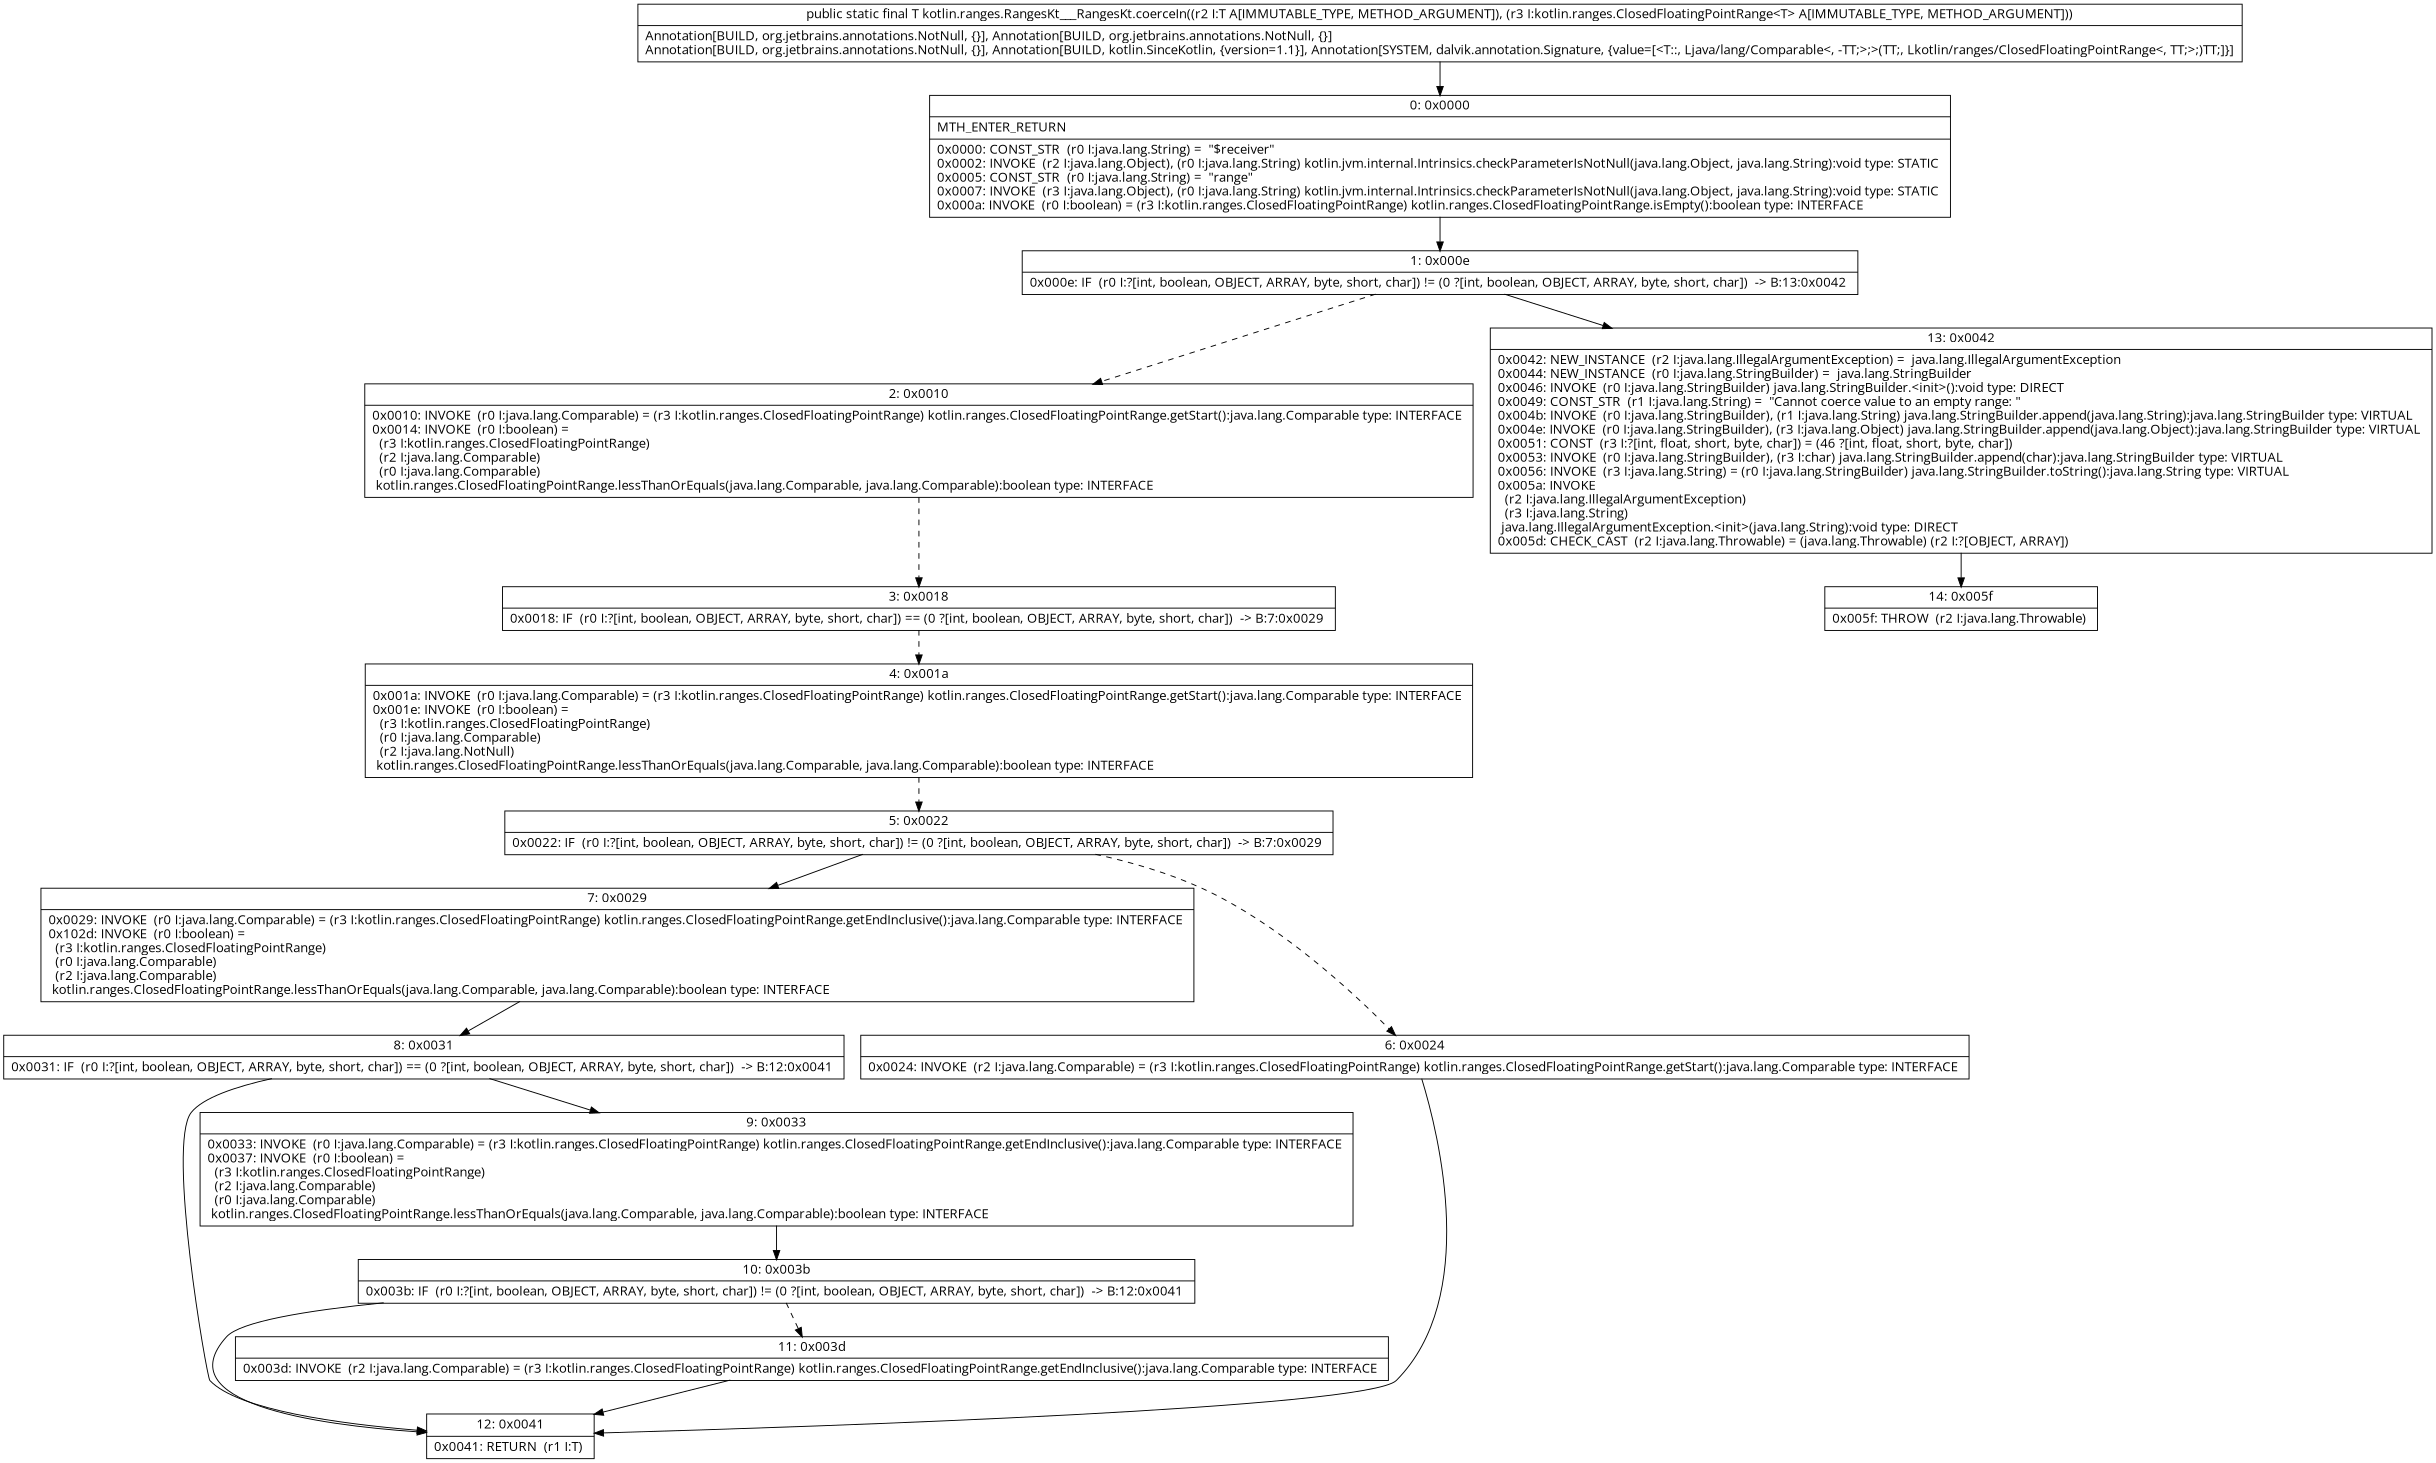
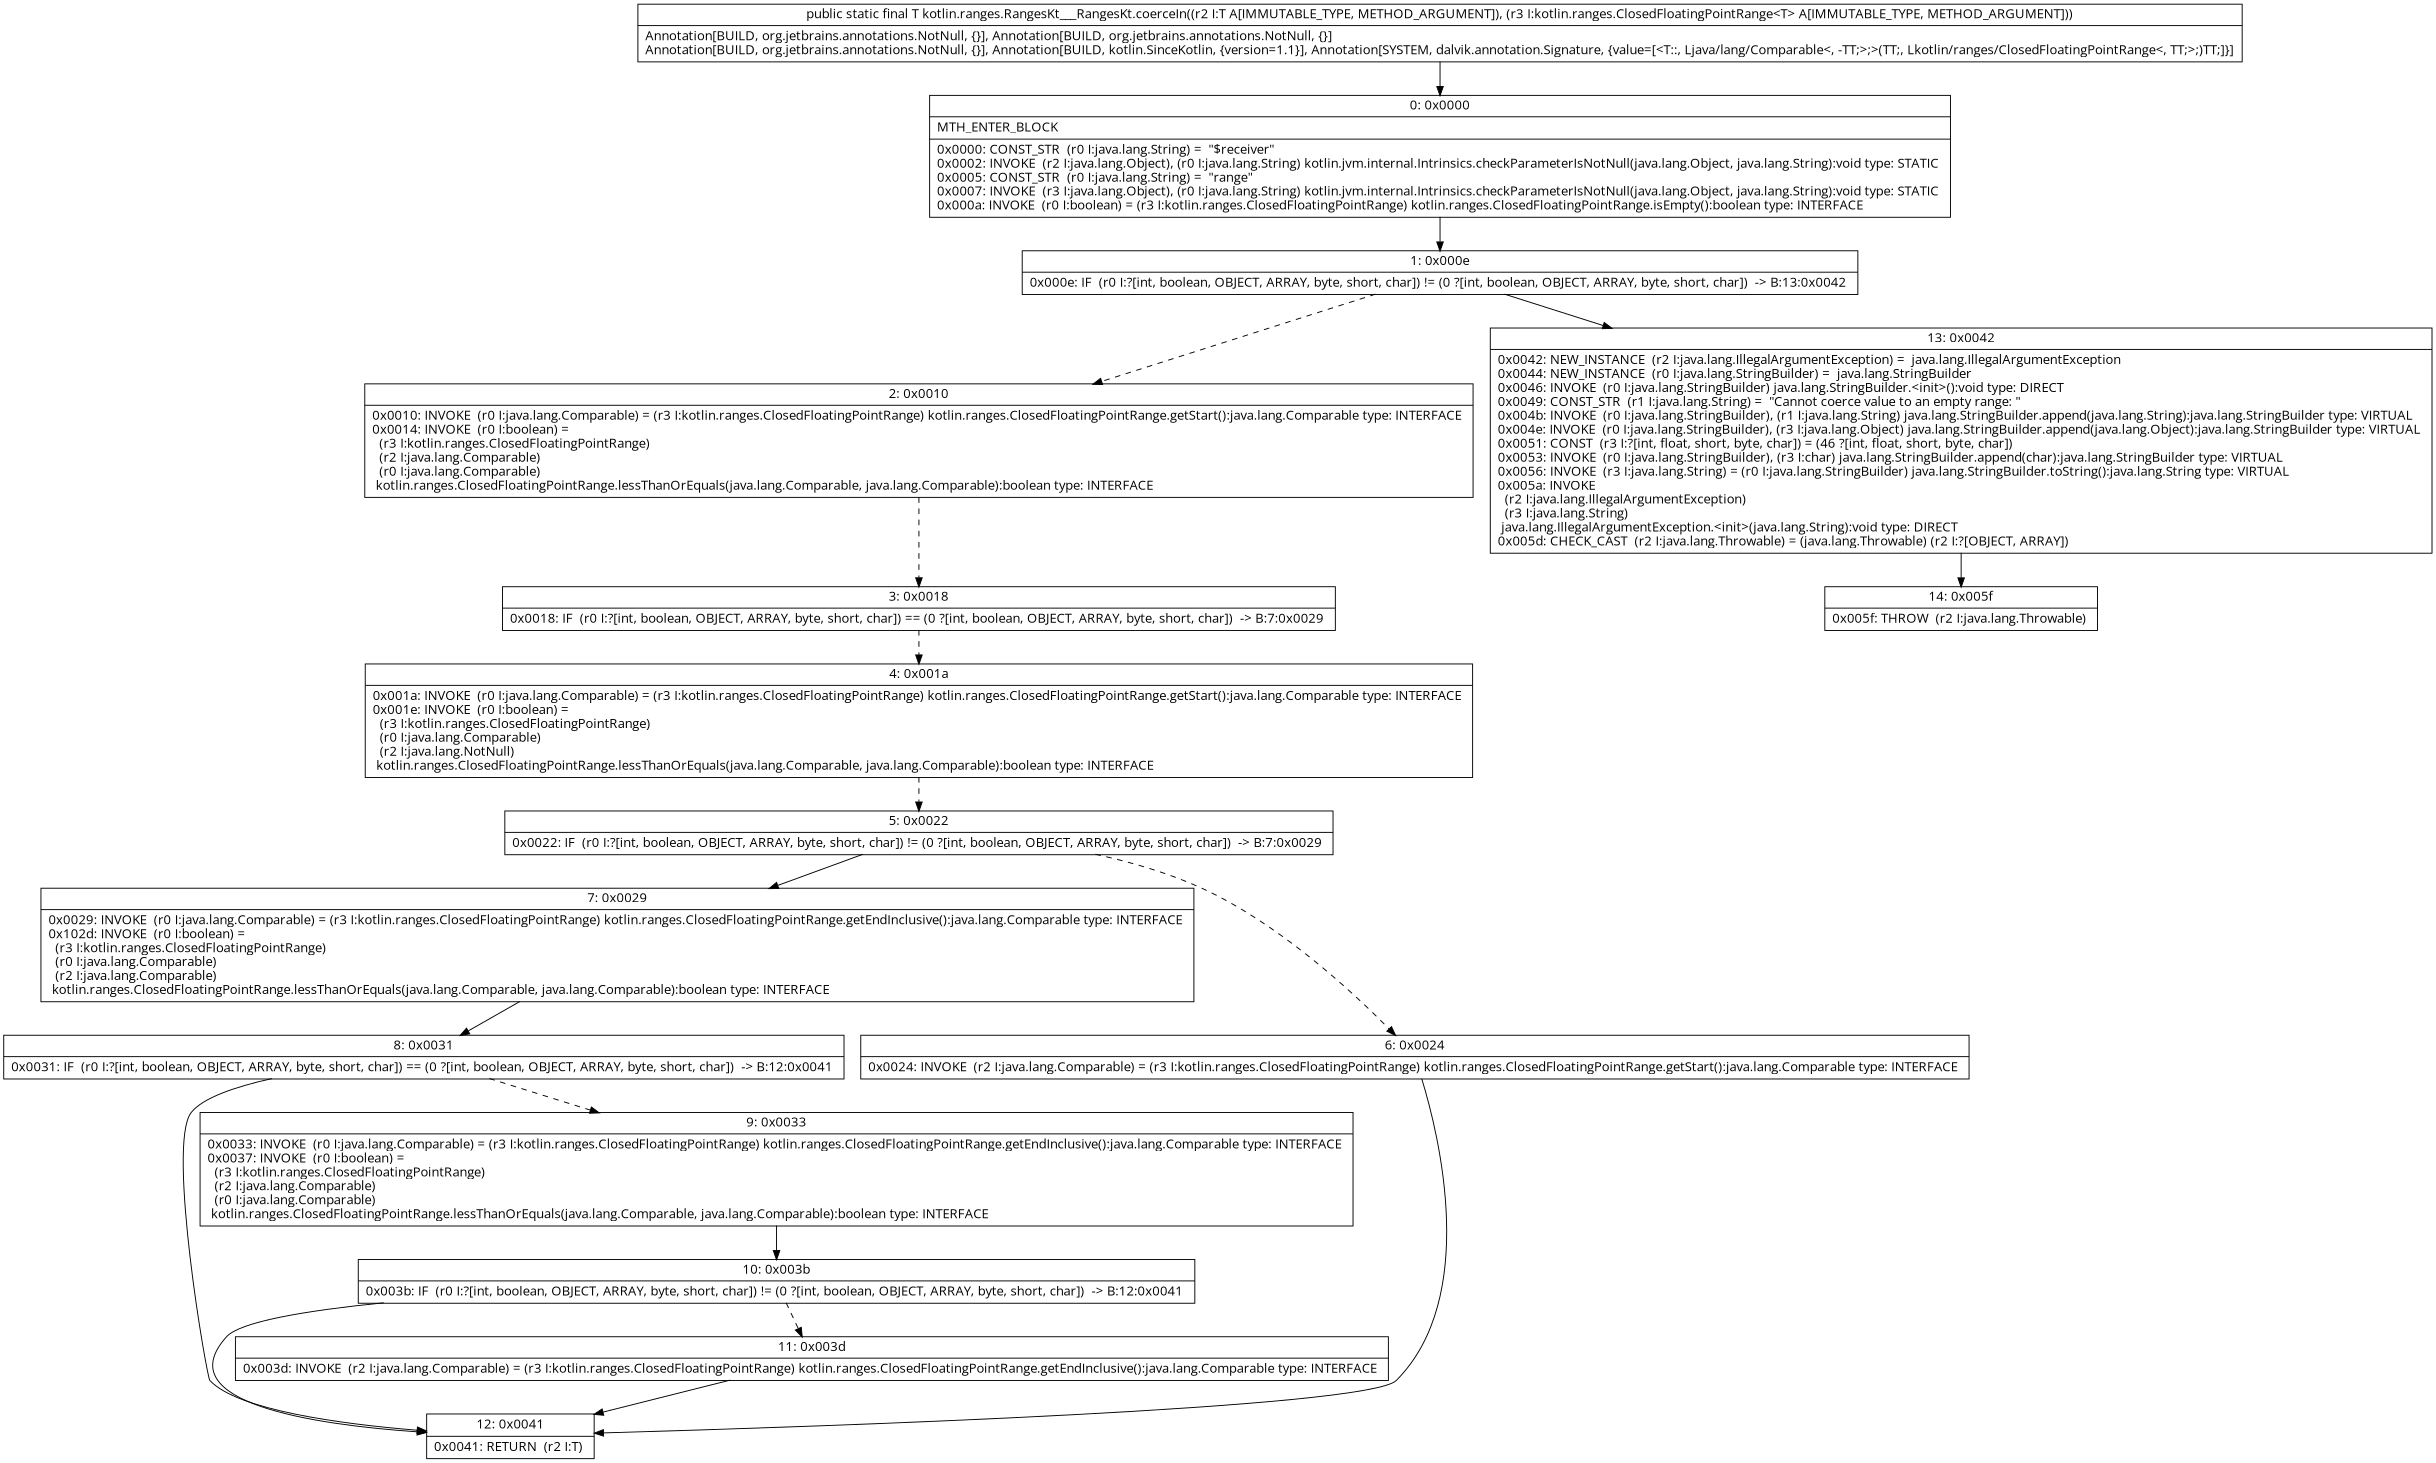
node "0: 0x0000": text "MTH_ENTER_RETURN" -> "MTH_ENTER_BLOCK"
edge "8: 0x0031" -> "9: 0x0033": style solid -> dashed
node "12: 0x0041": text "0x0041: RETURN  (r1 I:T)" -> "0x0041: RETURN  (r2 I:T)"
